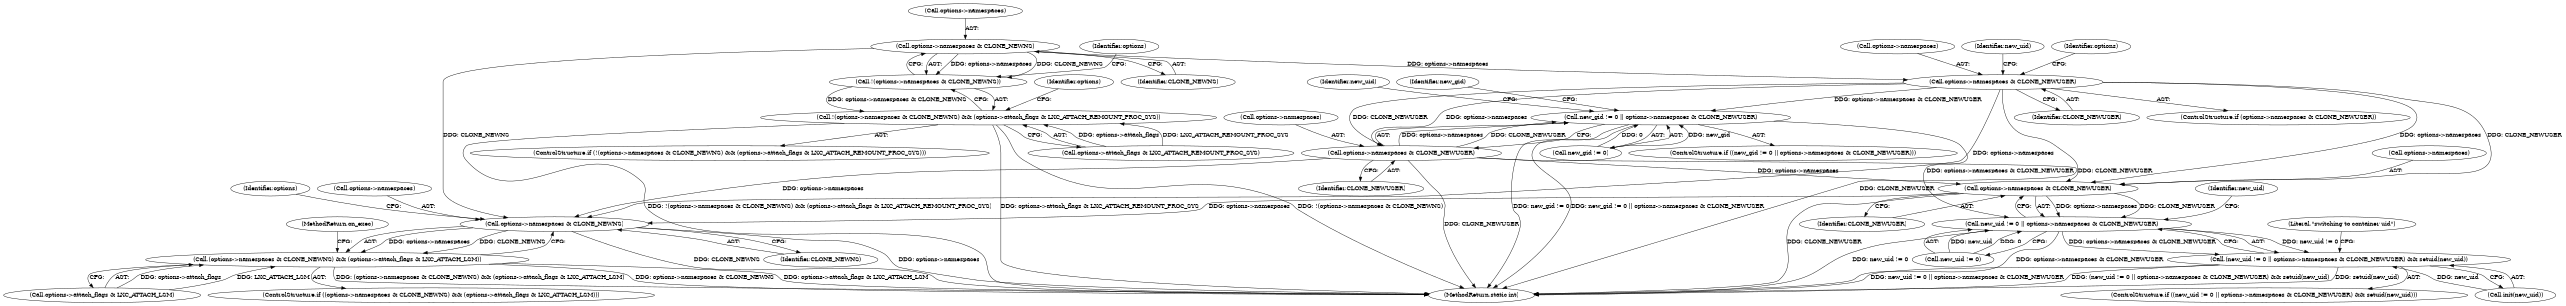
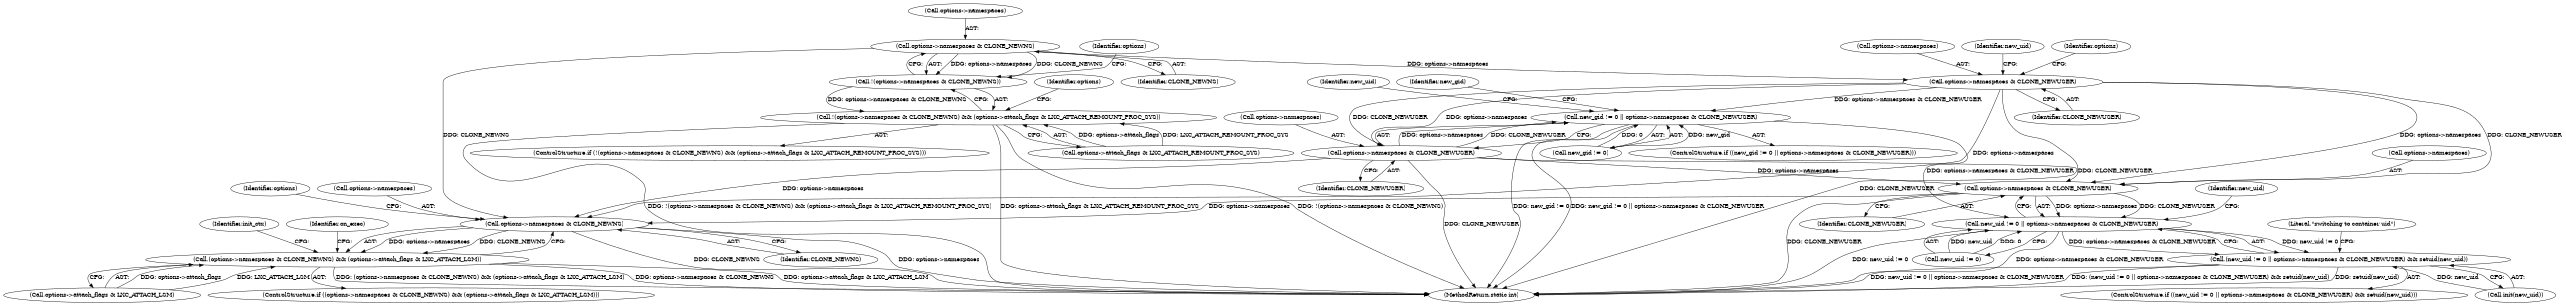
node "(ControlStructure,if (options->namespaces & CLONE_NEWUSER))": removed
node "(Identifier,init_ctx)": added
node "(MethodReturn,on_exec)": label "(MethodReturn,on_exec)" -> "(Identifier,on_exec)"
